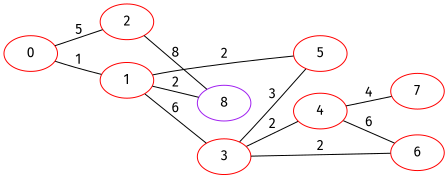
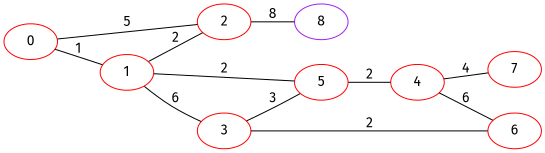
edge "1" -- "8": now "1" -- "2"
edge "4" -- "3": now "4" -- "5"
